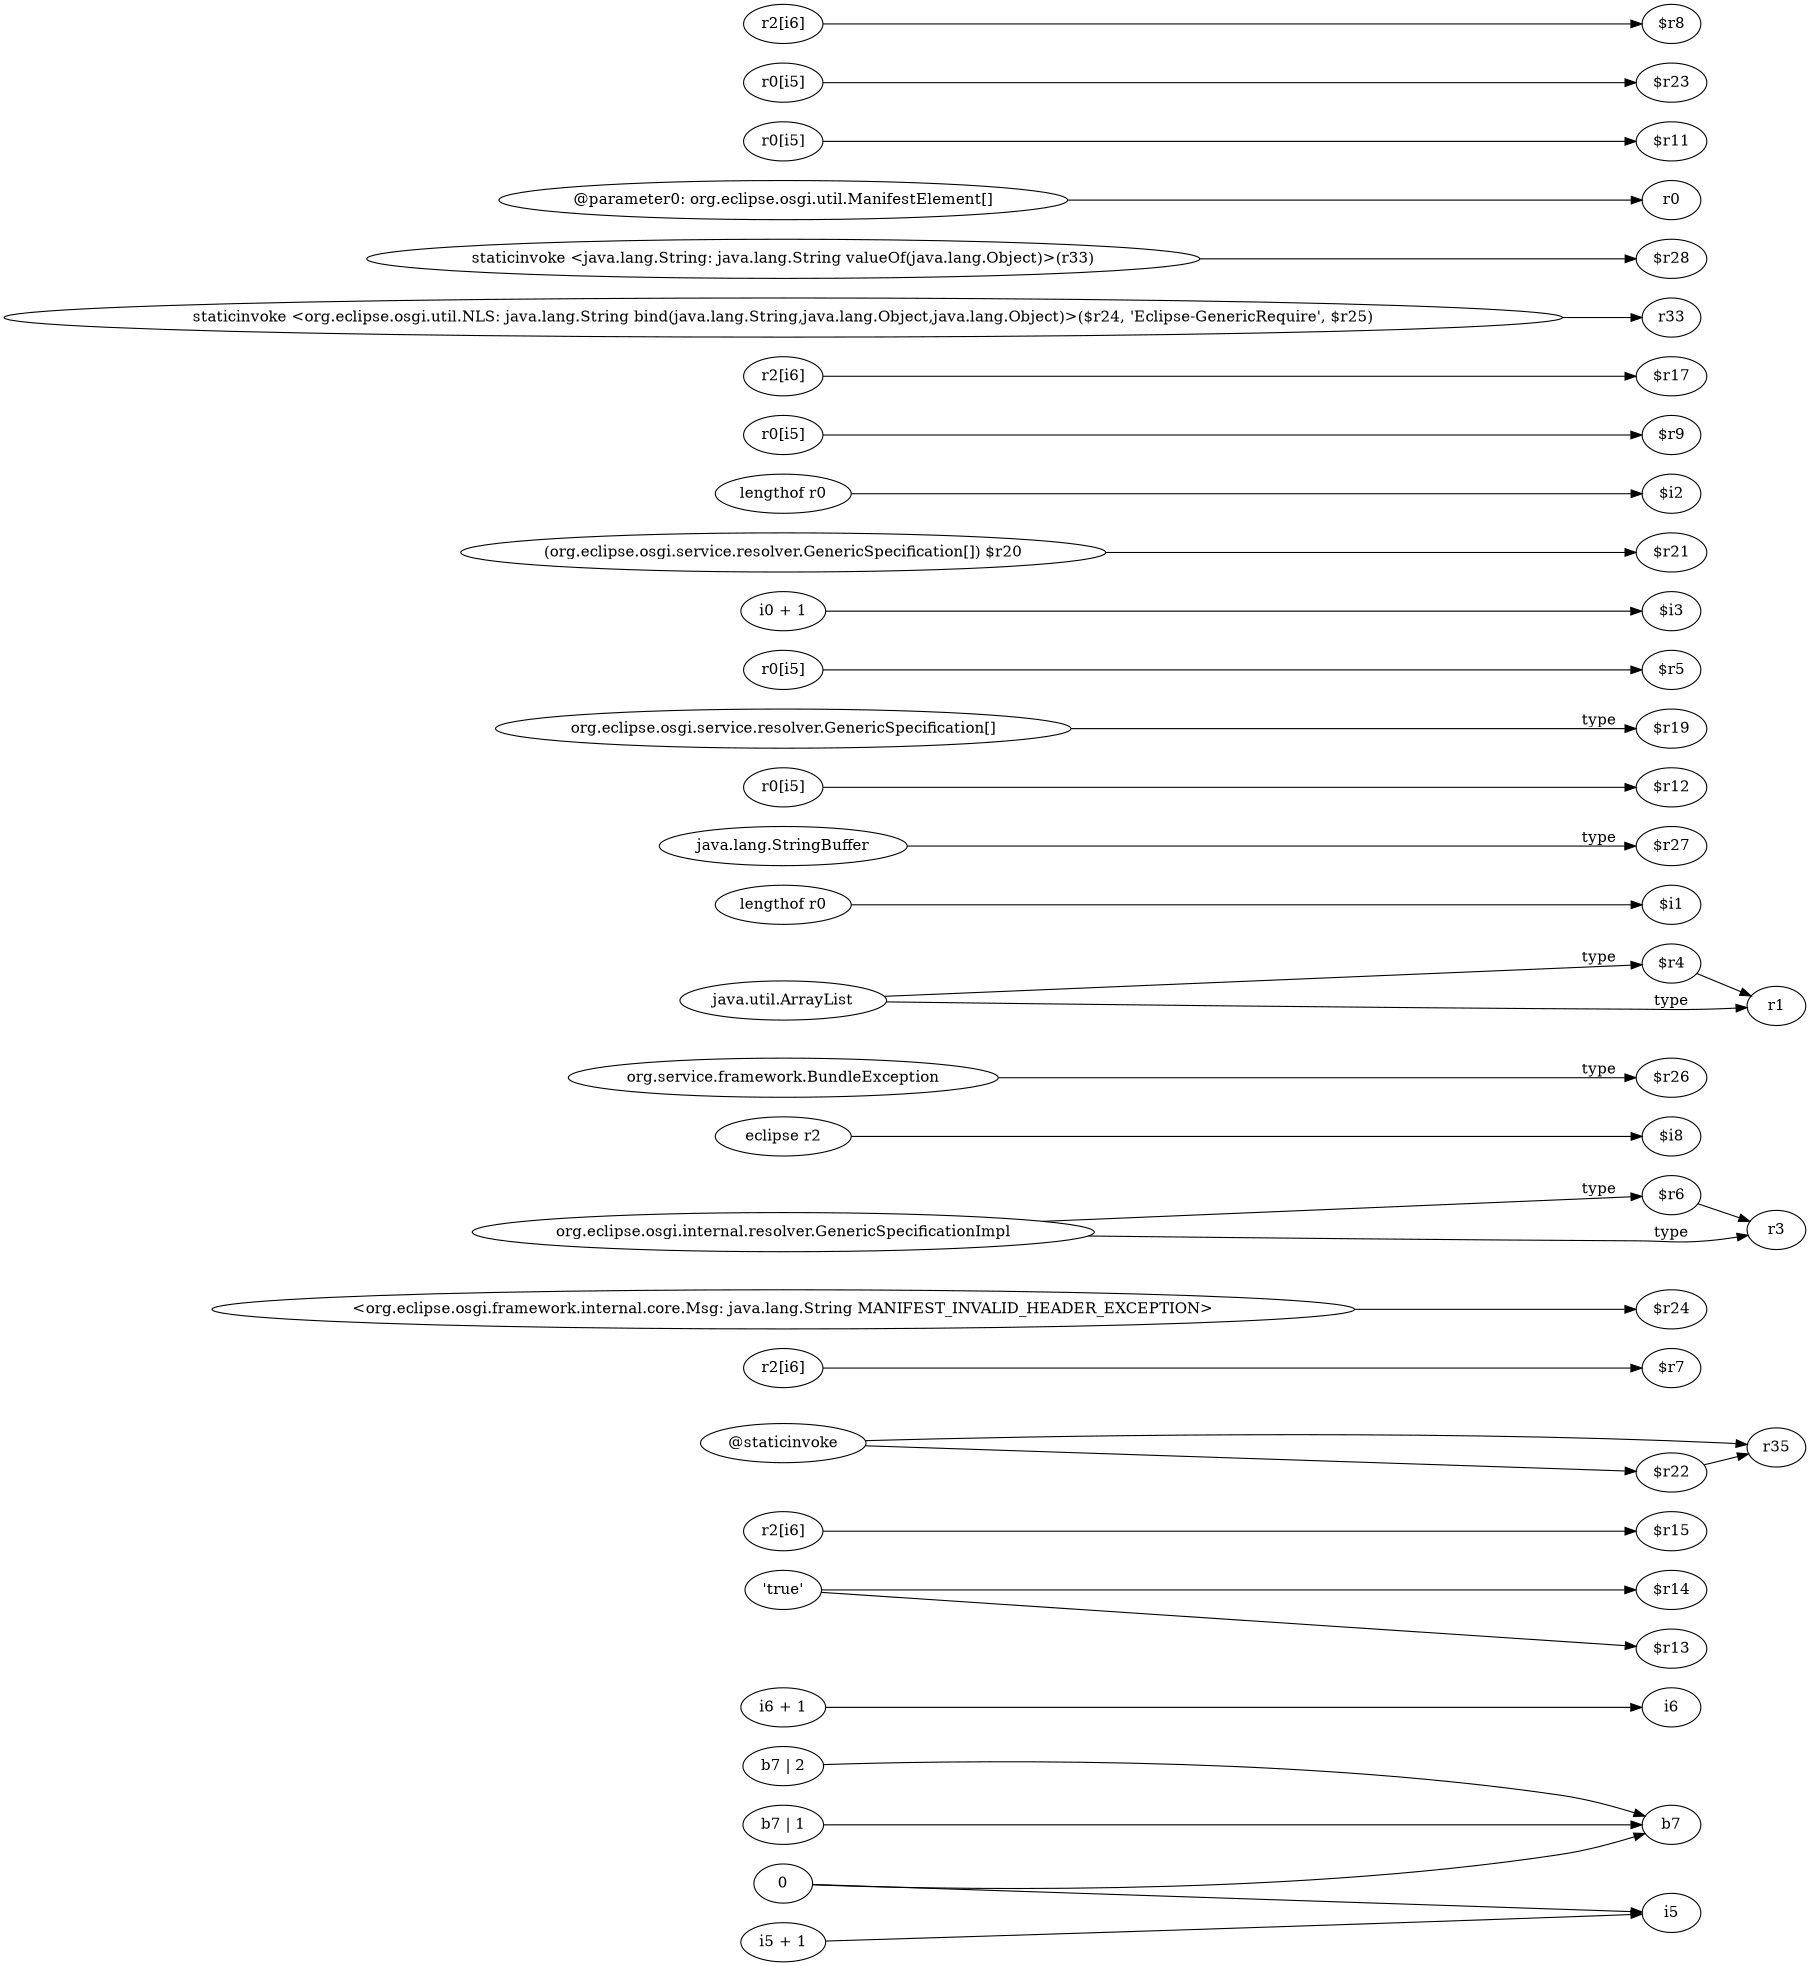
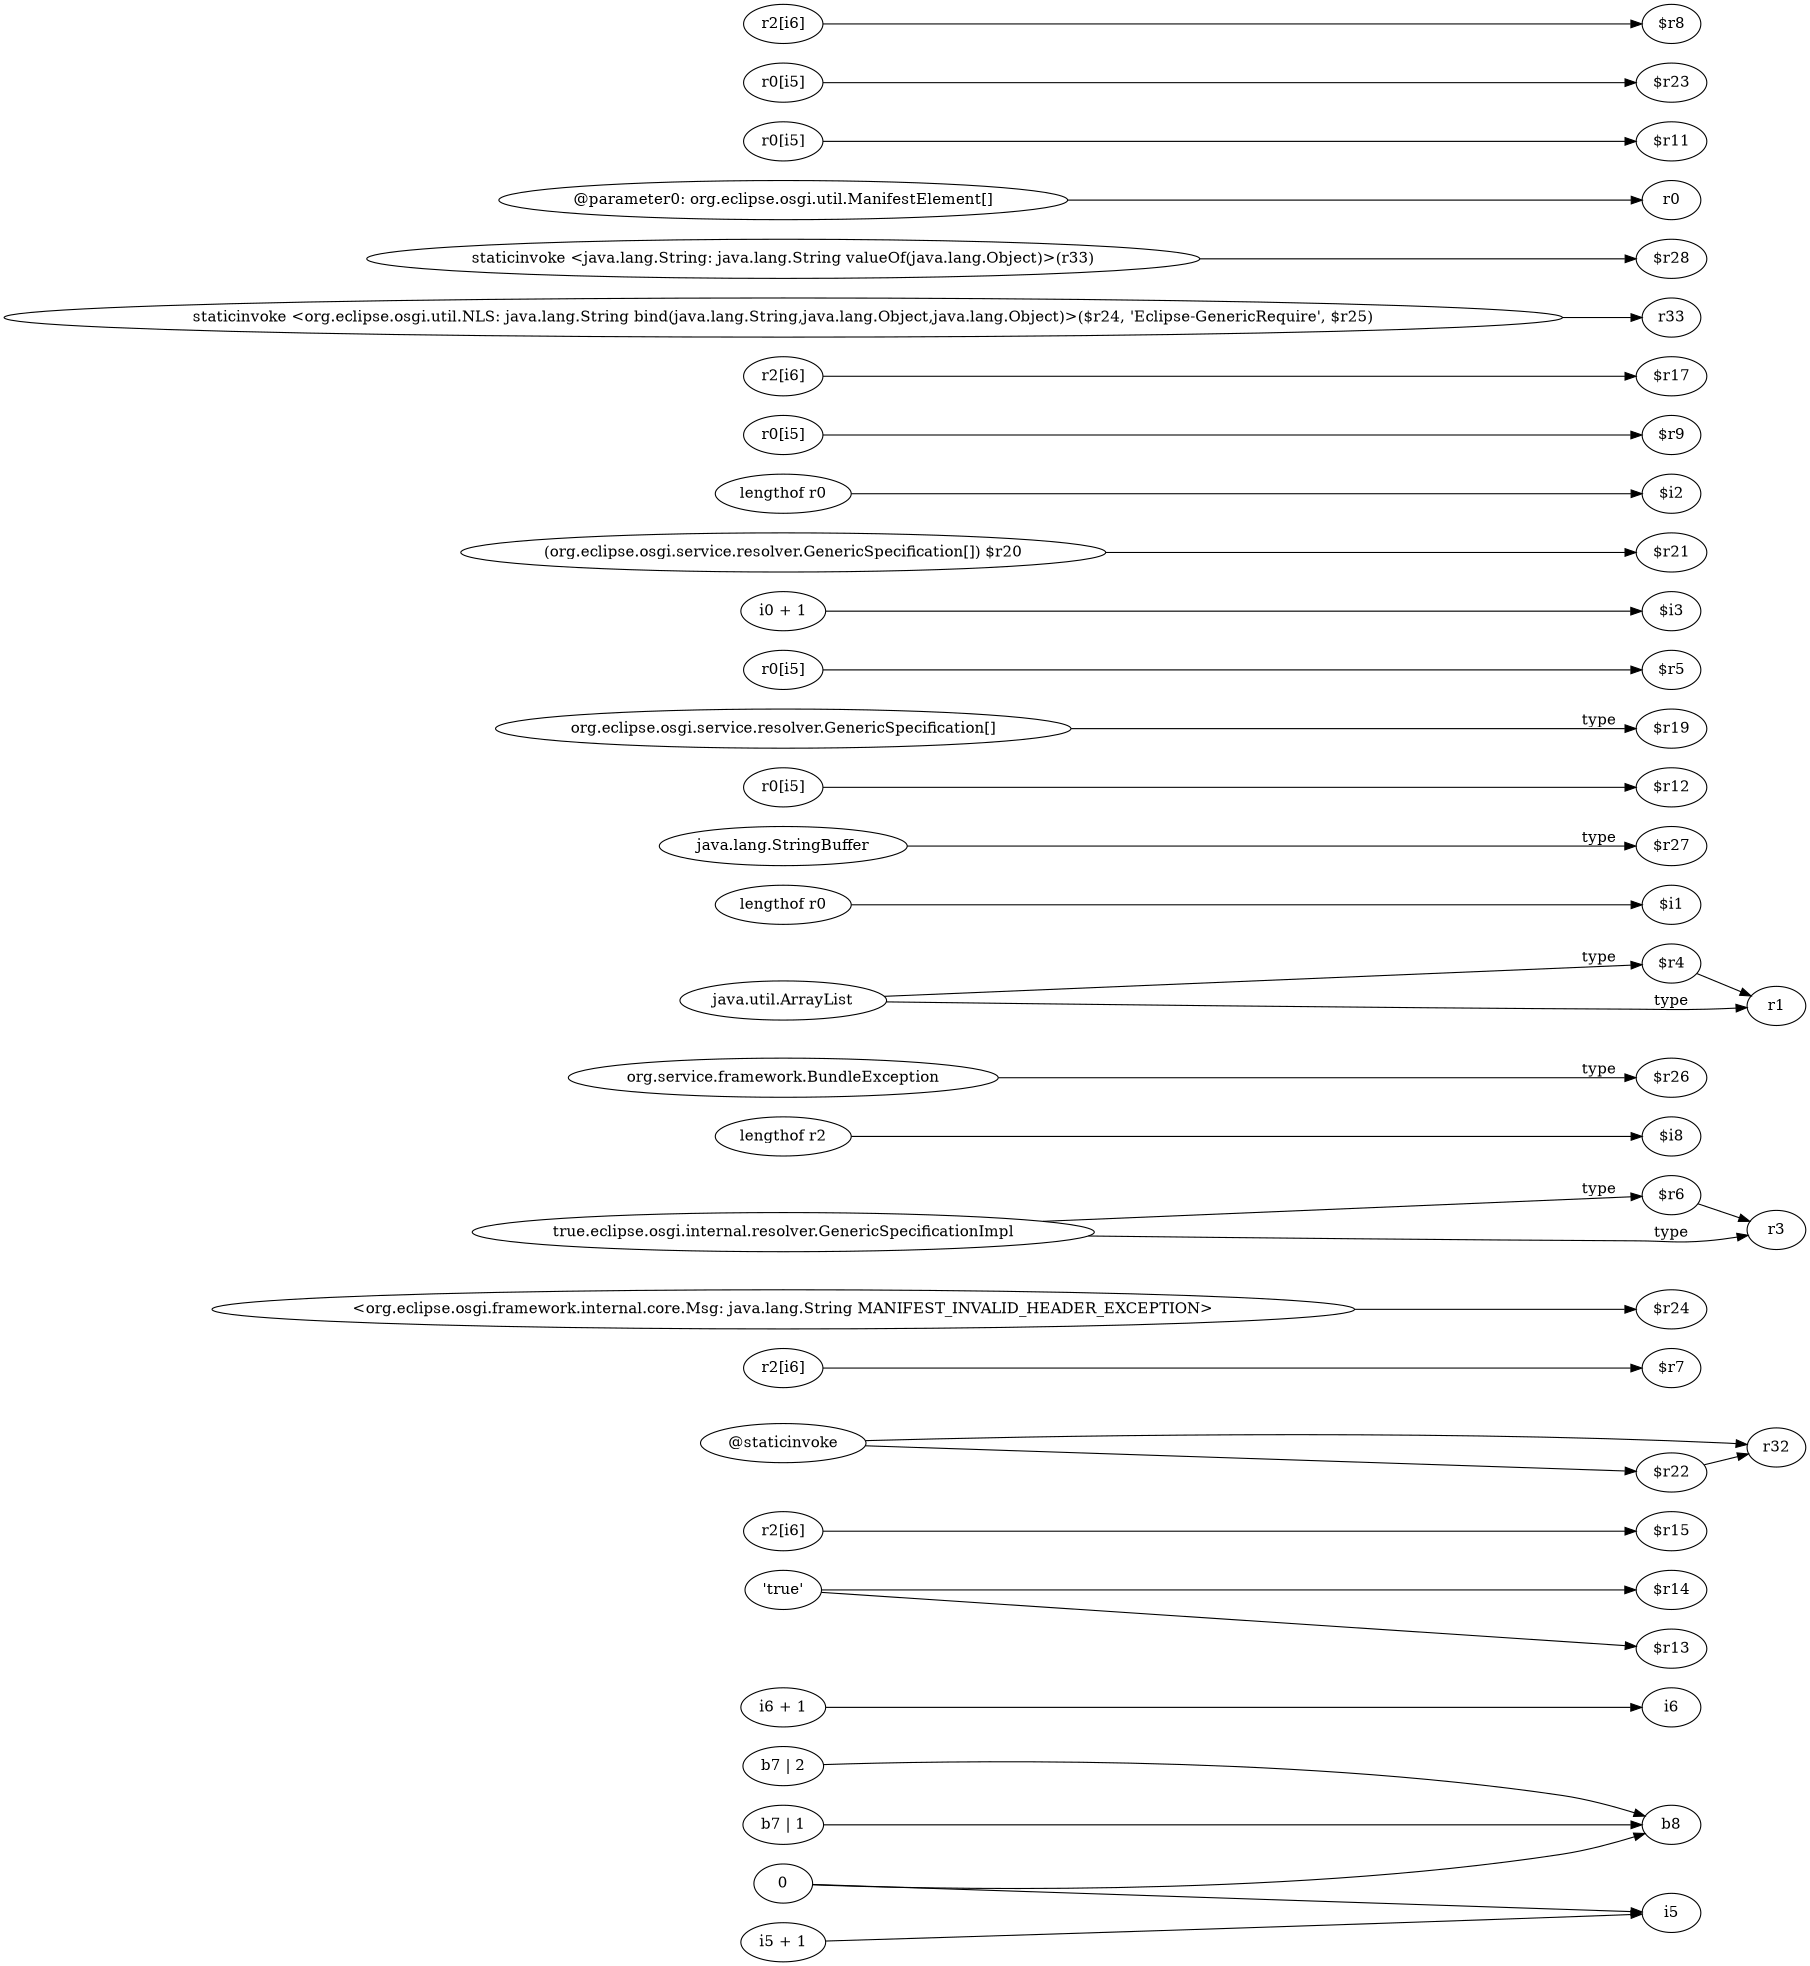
node "eclipse r2": label "eclipse r2" -> "lengthof r2"
node "org.eclipse.osgi.internal.resolver.GenericSpecificationImpl": label "org.eclipse.osgi.internal.resolver.GenericSpecificationImpl" -> "true.eclipse.osgi.internal.resolver.GenericSpecificationImpl"
node "r35": label "r35" -> "r32"
node "b7": label "b7" -> "b8"
